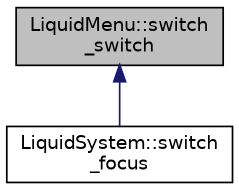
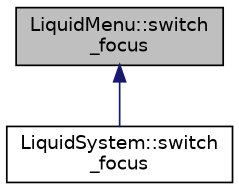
node "LiquidMenu::switch _switch": label "LiquidMenu::switch _switch" -> "LiquidMenu::switch _focus"
